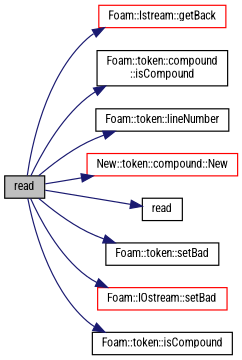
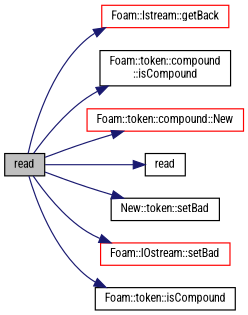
node "Foam::token::lineNumber": removed
node "New::token::compound::New": label "New::token::compound::New" -> "Foam::token::compound::New"
node "Foam::token::setBad": label "Foam::token::setBad" -> "New::token::setBad"
